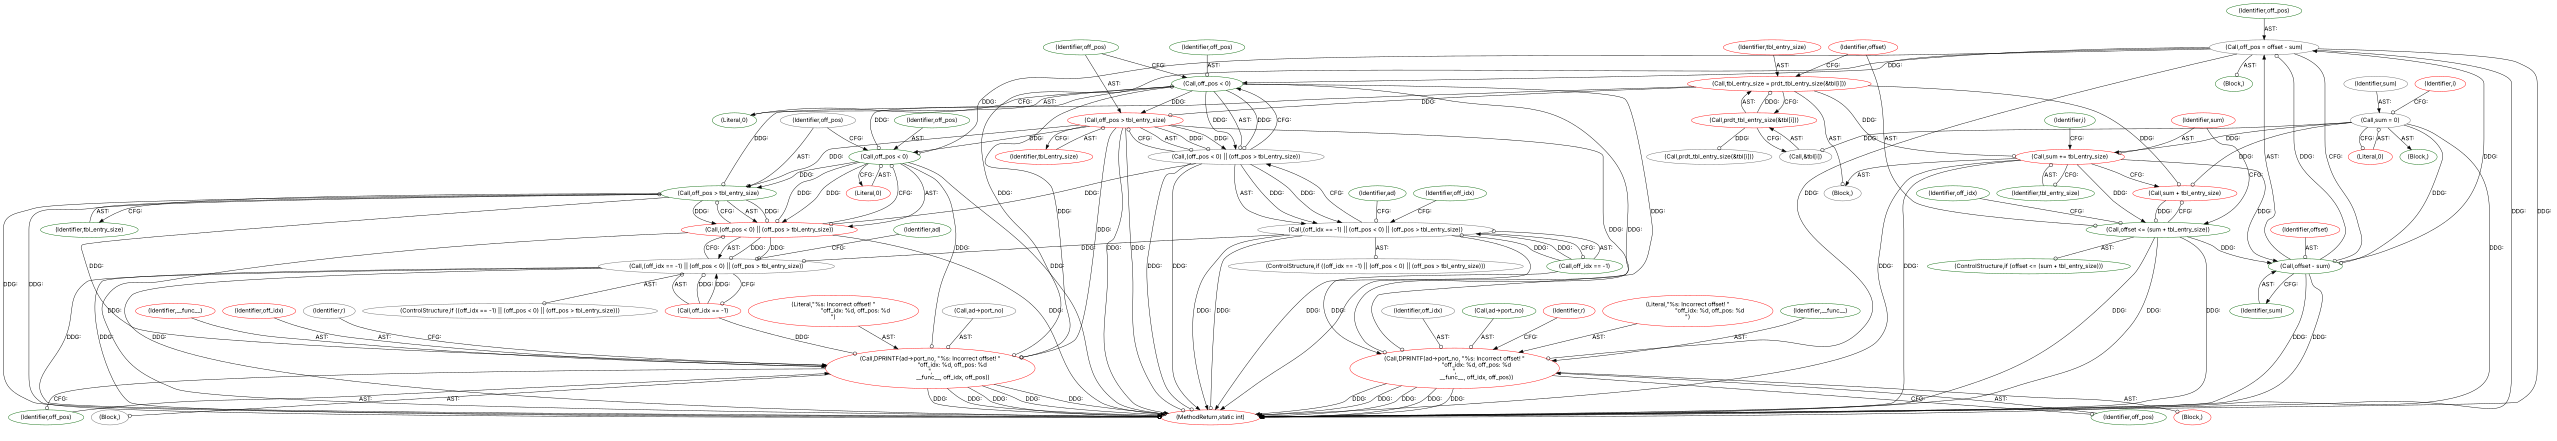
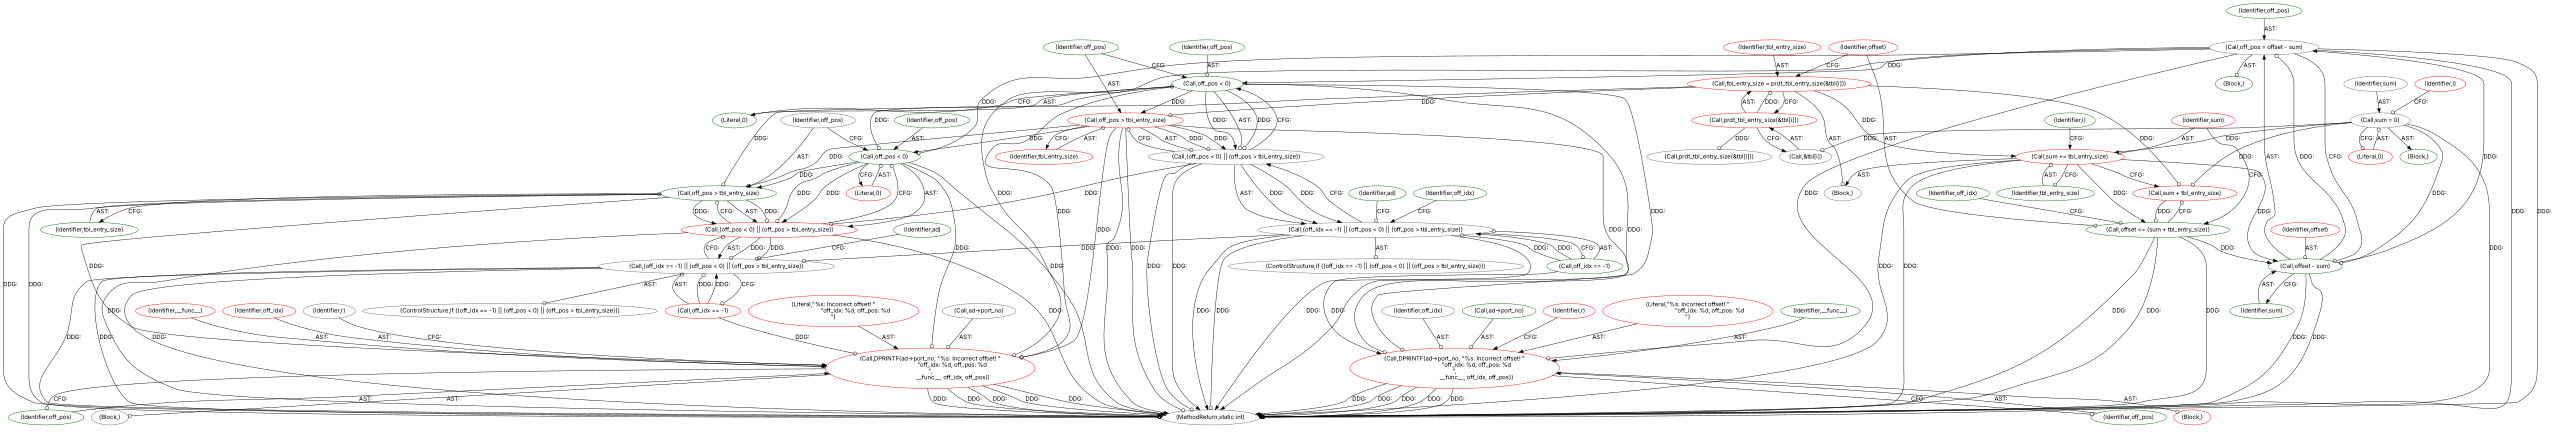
edge "(Call,tbl_entry_size = prdt_tbl_entry_size(&tbl[i]))" -> "(Call,sum += tbl_entry_size)": arrowhead odot -> normal
node "(ControlStructure,if (offset <= (sum + tbl_entry_size)))": removed
node "(MethodReturn,static int)": color red -> gray40
